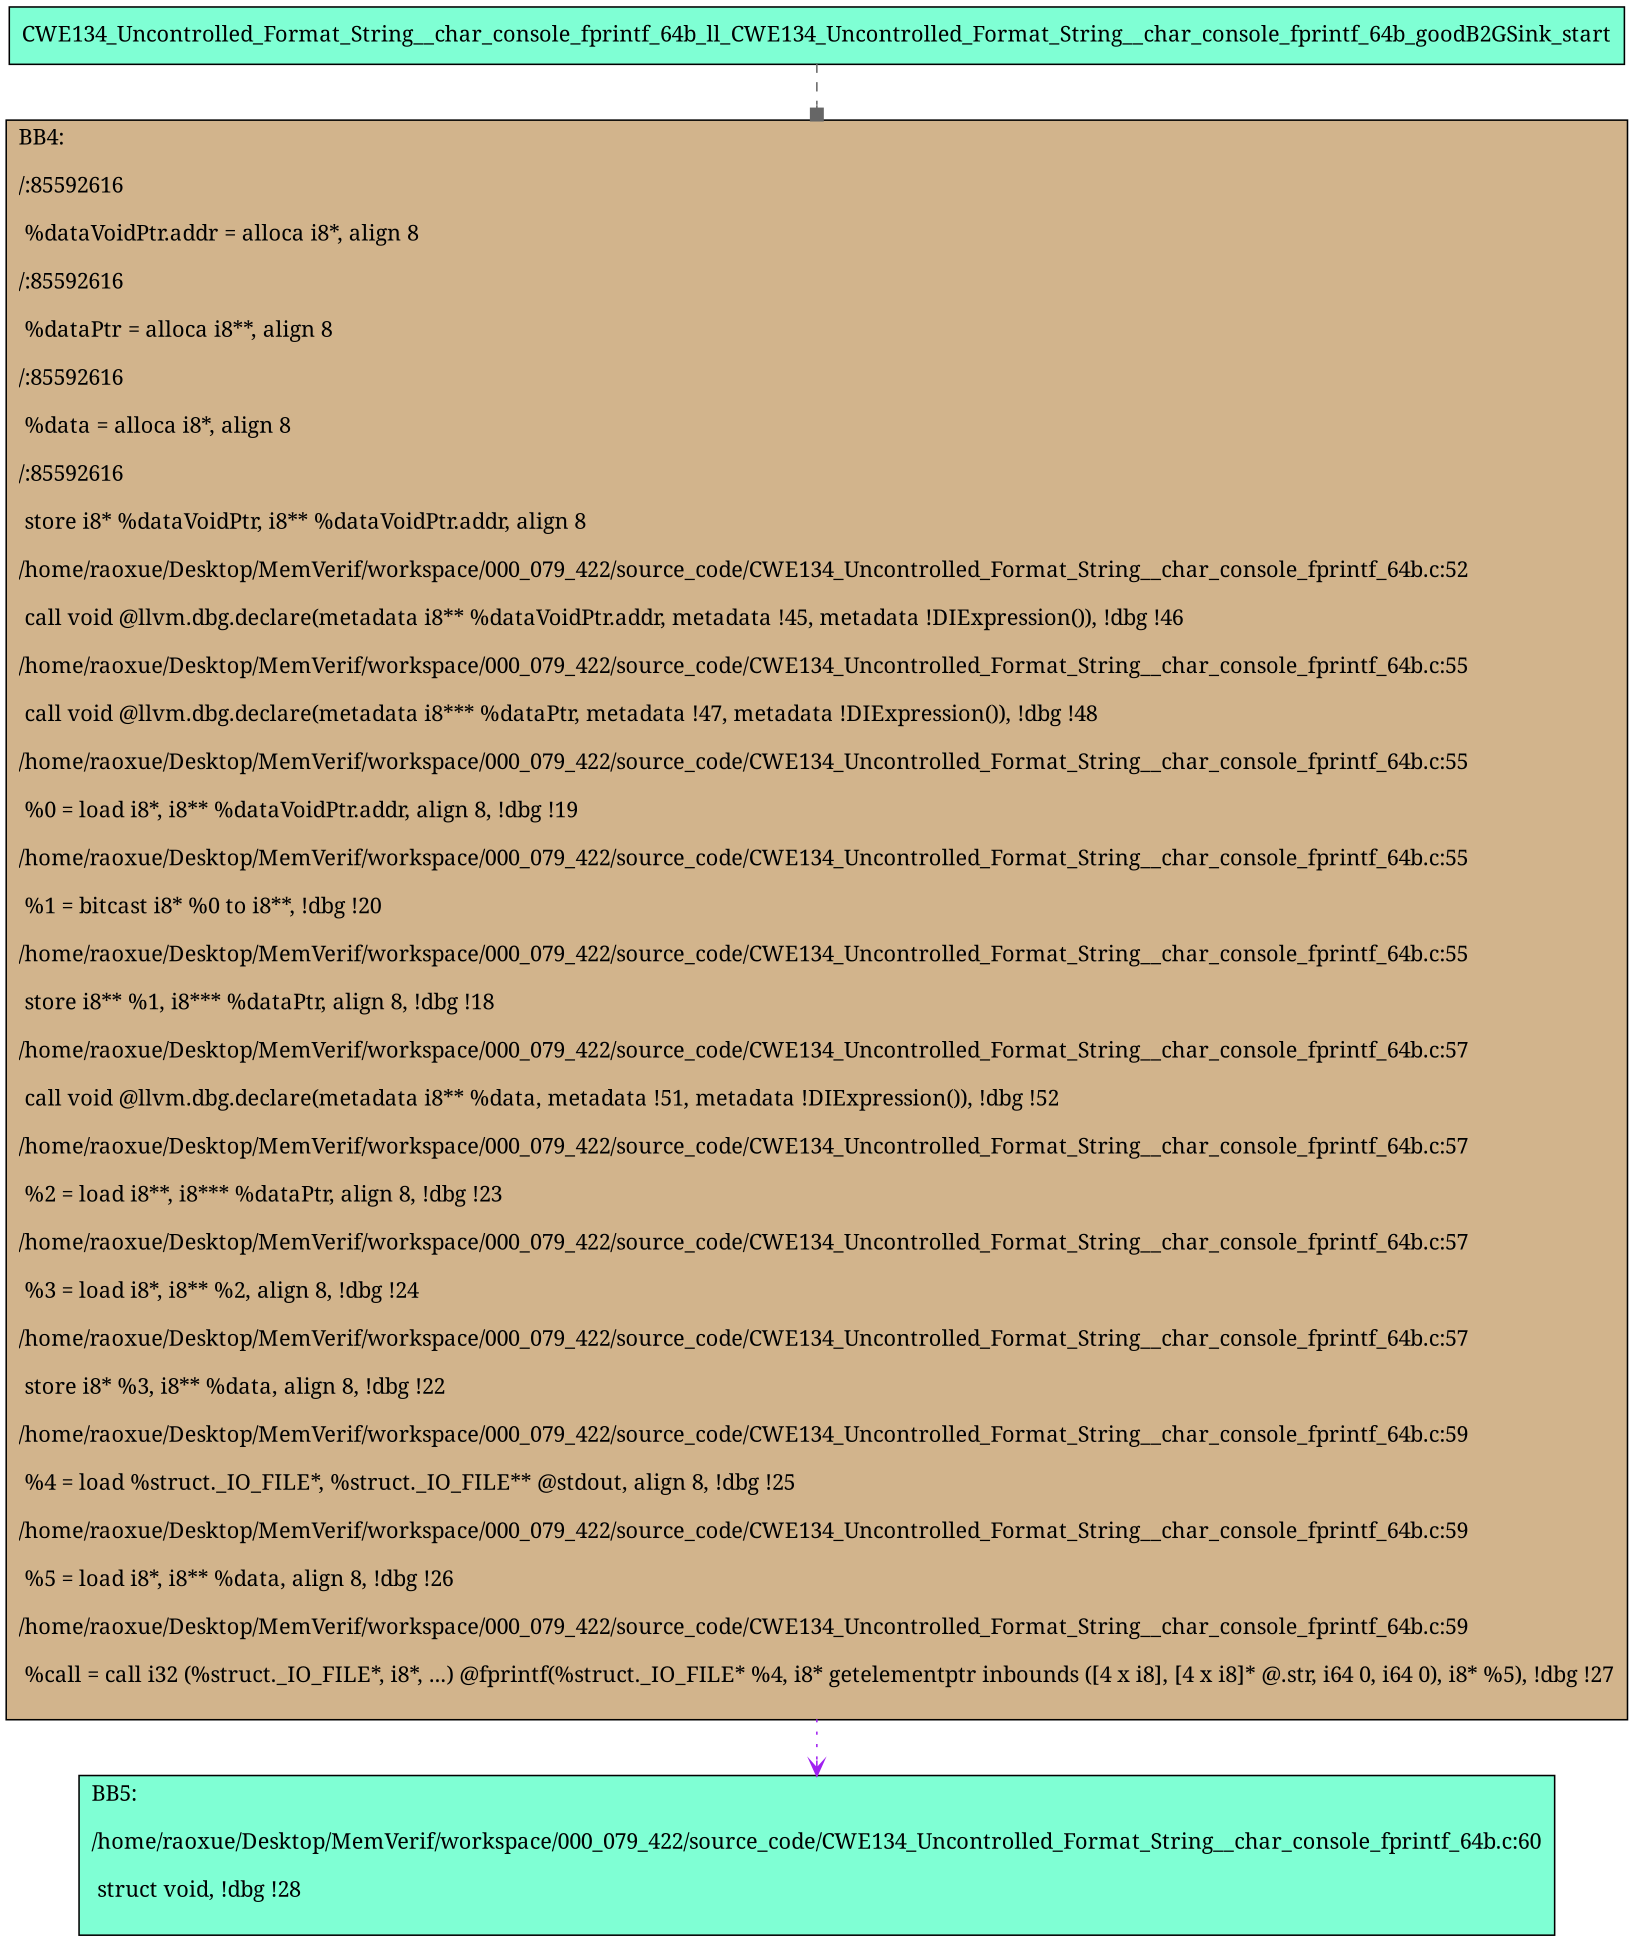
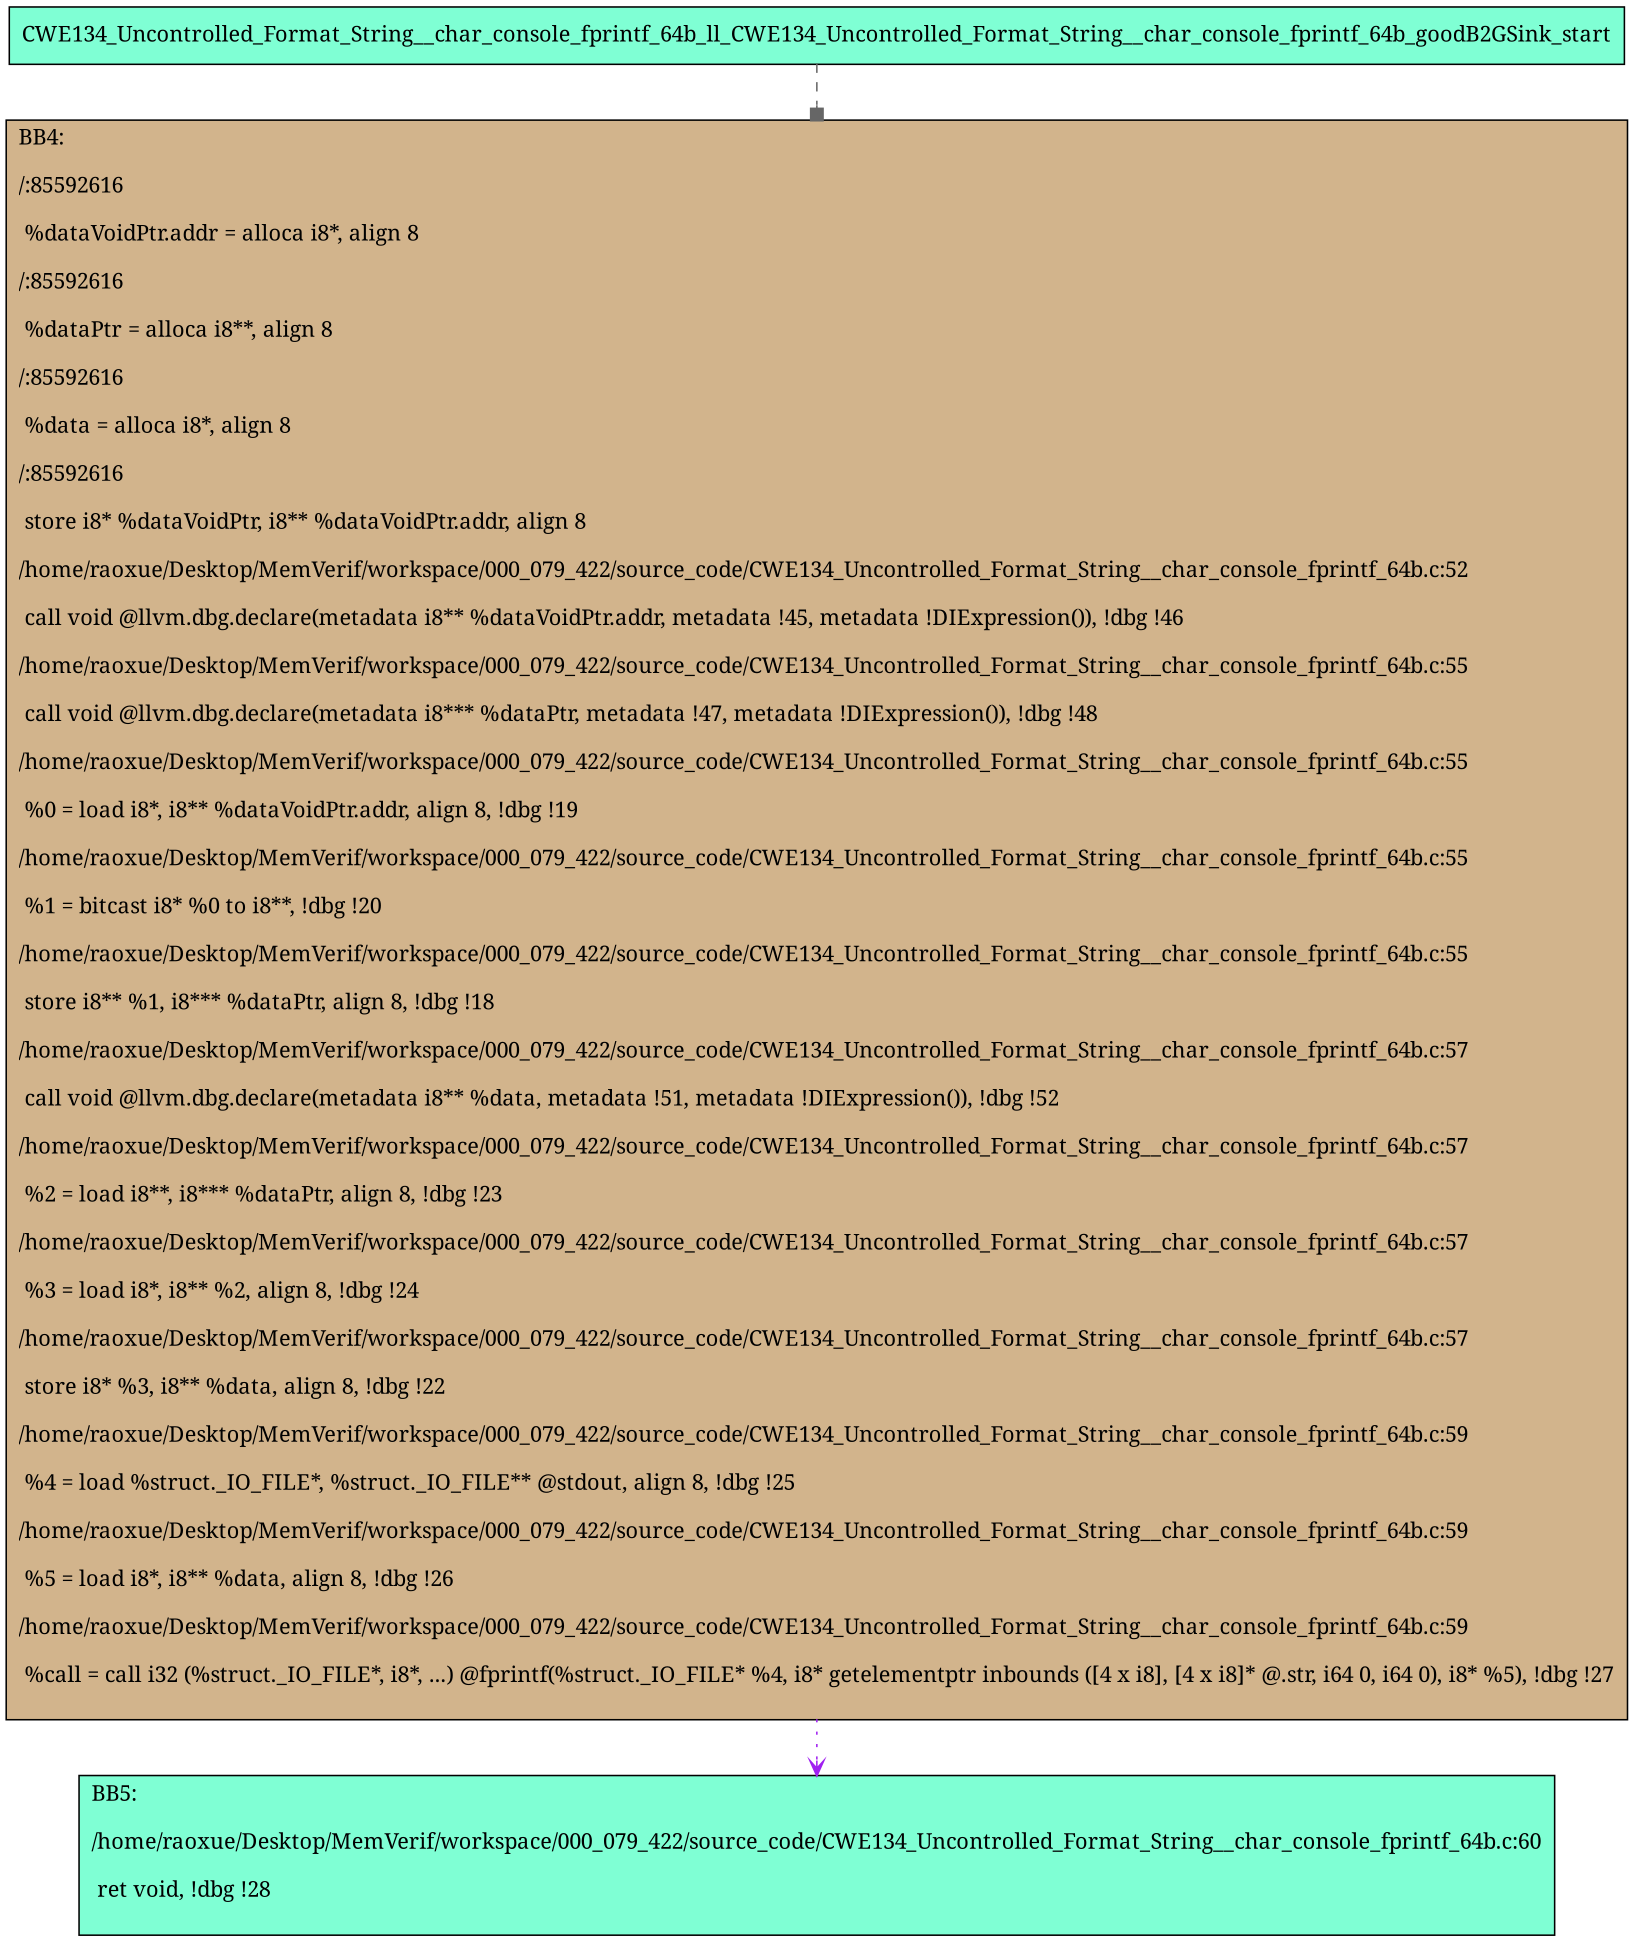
node "BB5:": text "struct void, !dbg !28" -> "ret void, !dbg !28"
